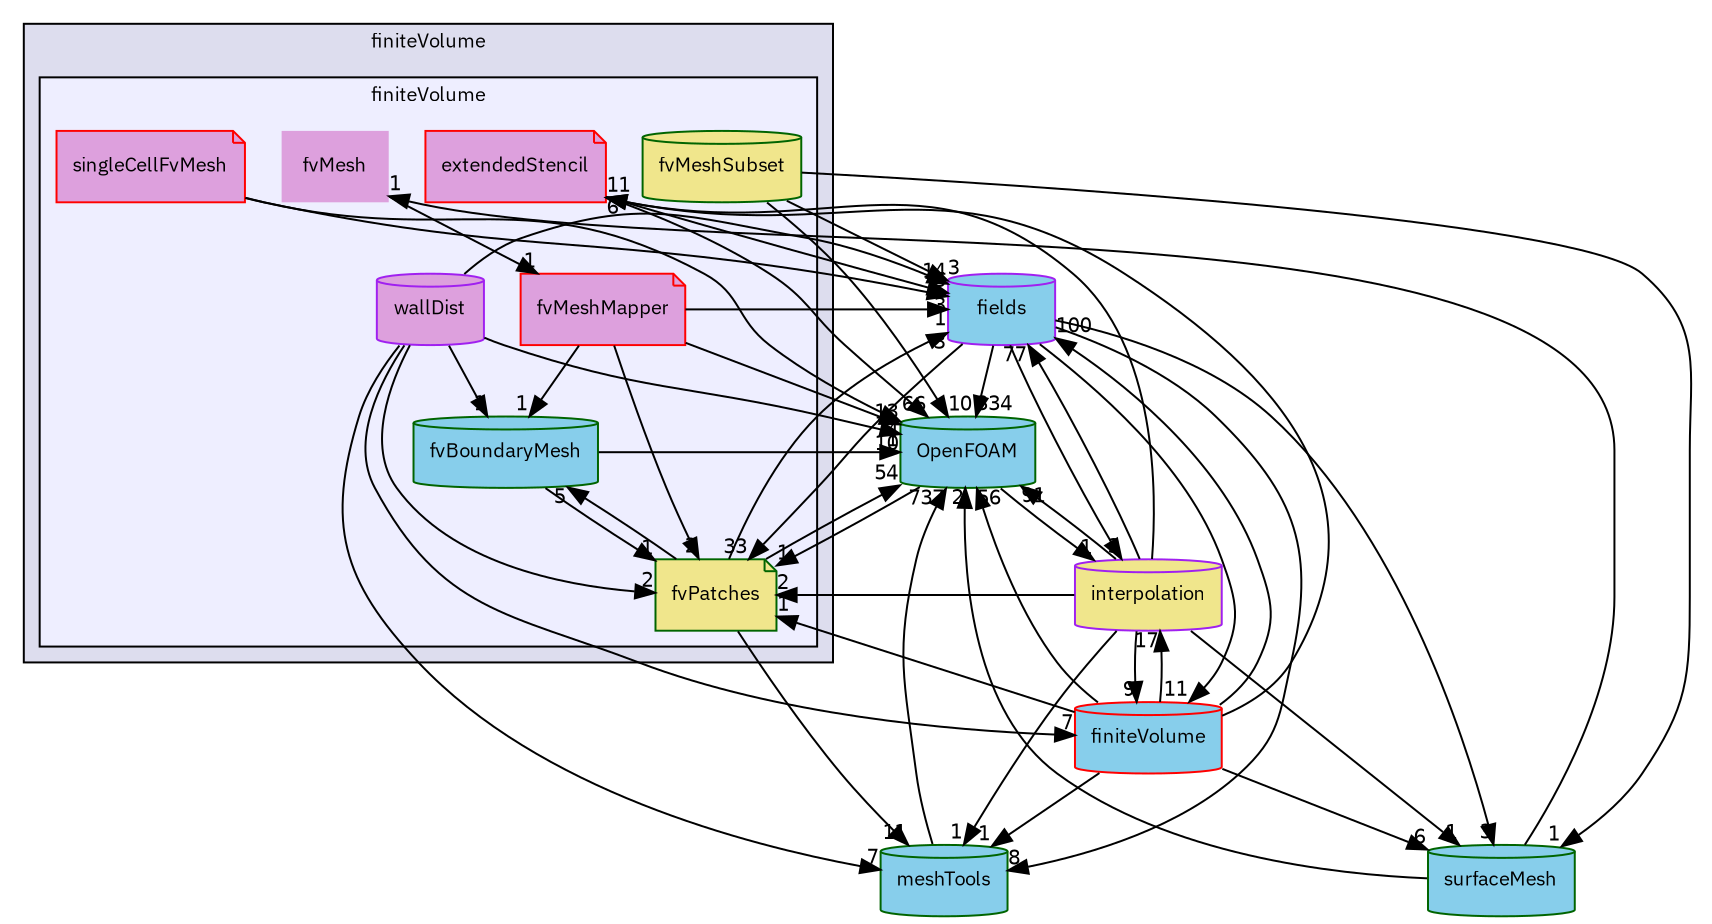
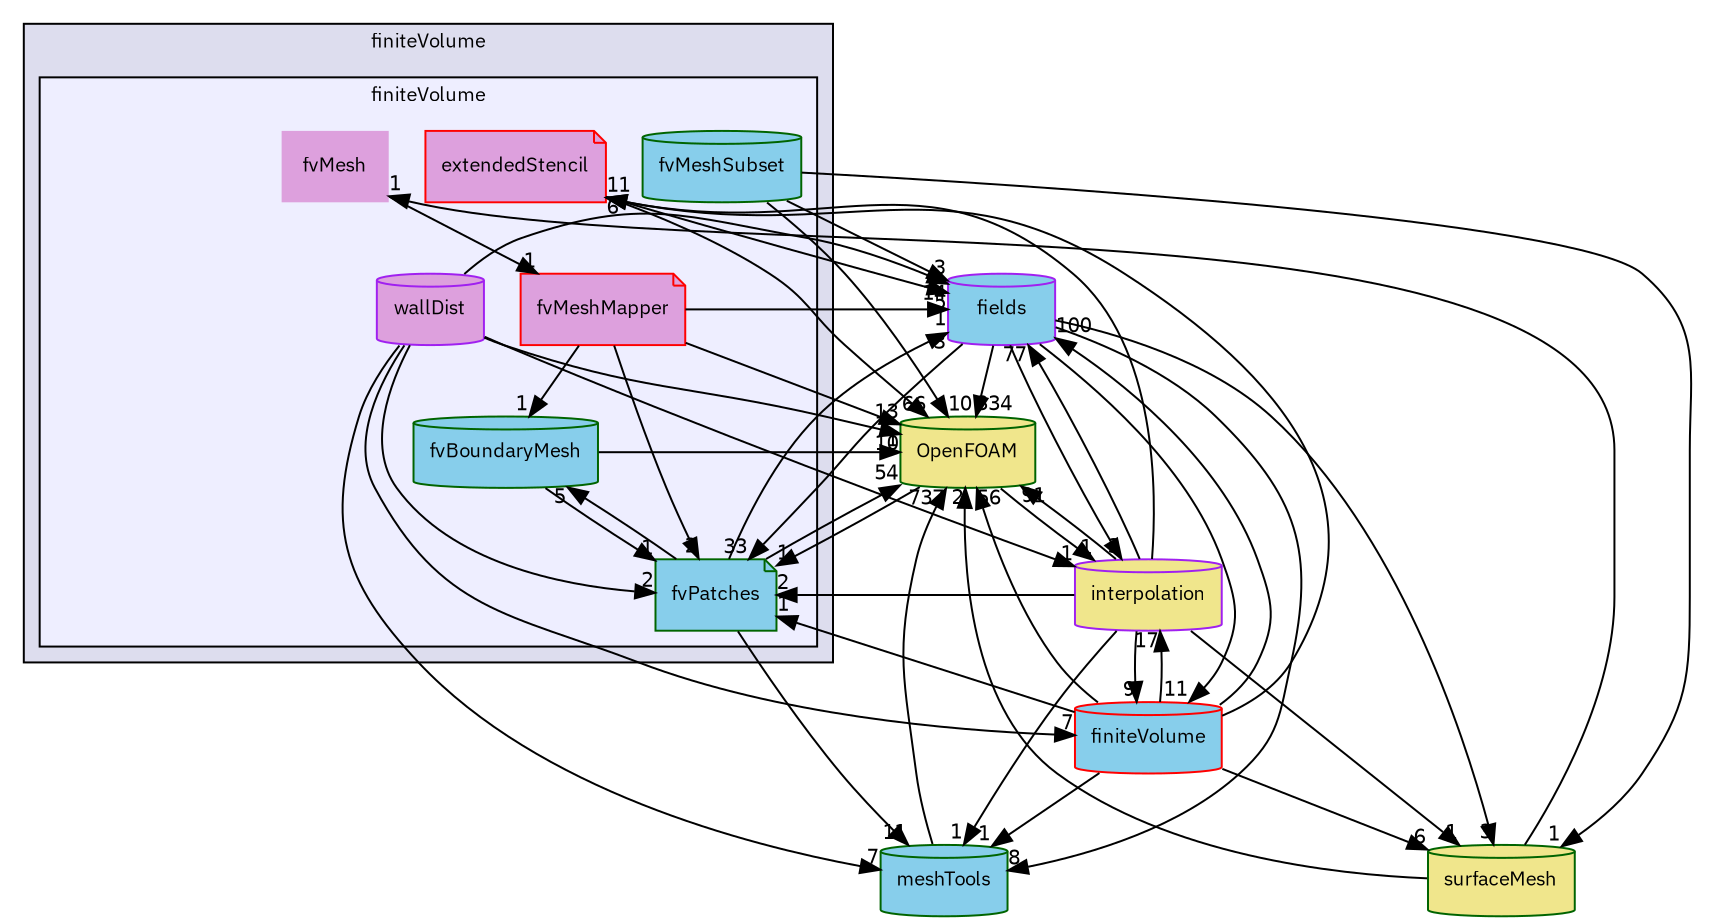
node "singleCellFvMesh": removed
node "fvMeshSubset": fillcolor khaki -> skyblue
edge "wallDist" -> "fvBoundaryMesh": now "wallDist" -> "interpolation"
node "OpenFOAM": fillcolor skyblue -> khaki
node "fvPatches": fillcolor khaki -> skyblue
node "surfaceMesh": fillcolor skyblue -> khaki
